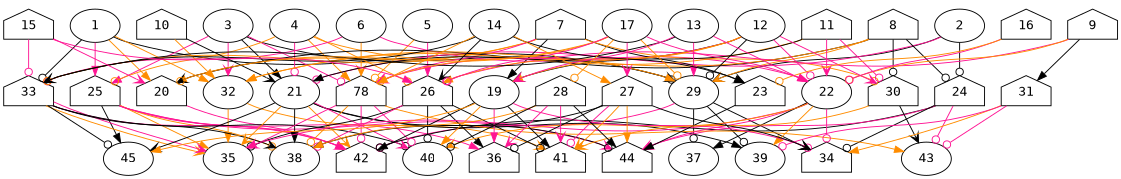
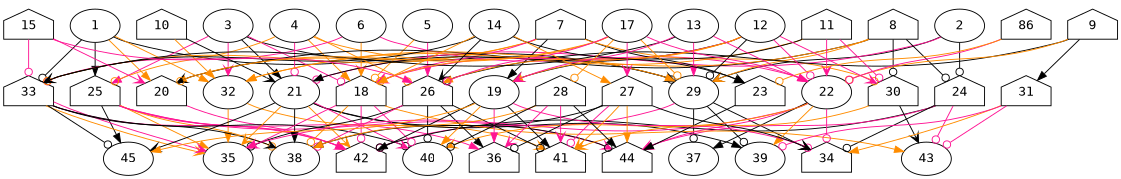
node "16": label "16" -> "86"
edge "1" -> "25": color deeppink -> black
edge "9" -> "26": color deeppink -> black
node "78": label "78" -> "18"
